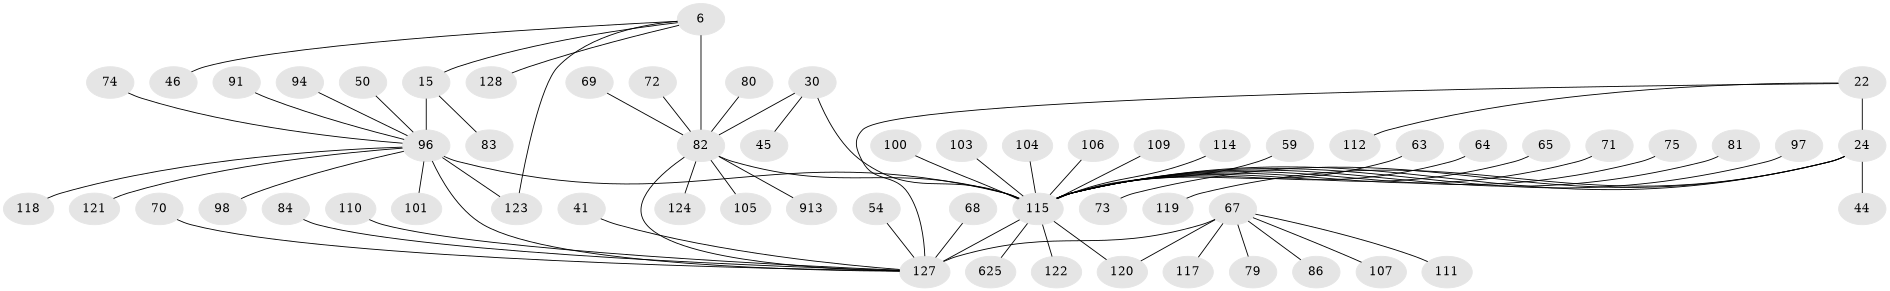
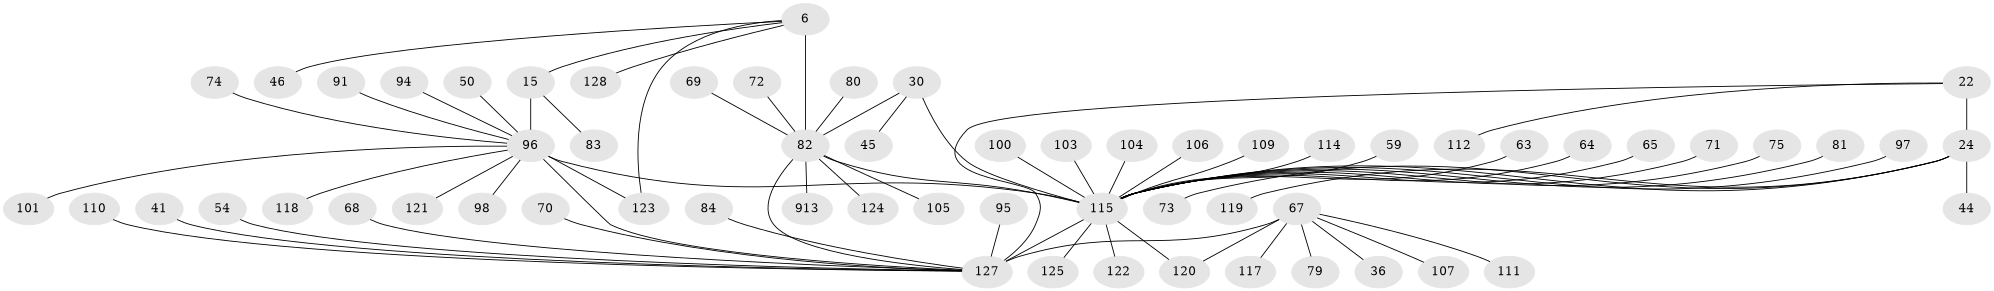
node "95": added
node "625": label "625" -> "125"
node "86": label "86" -> "36"
